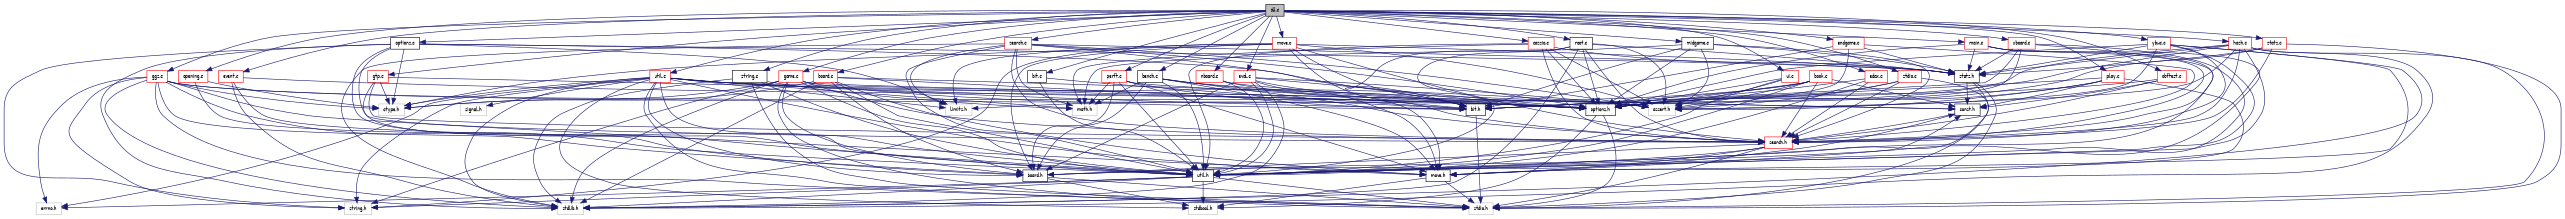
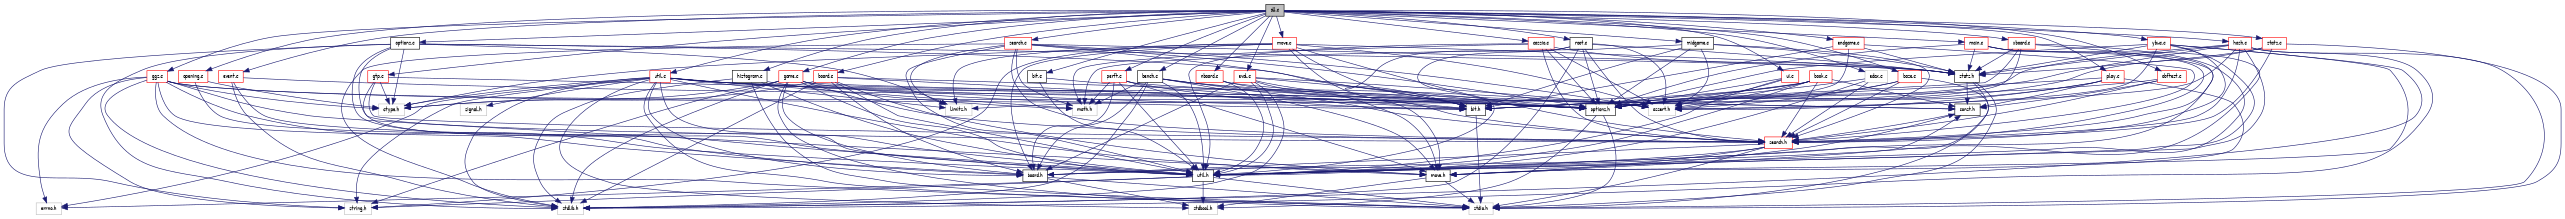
node "string.c": label "string.c" -> "histogram.c"
node "edax.c": color red -> grey75
node "stdio.c": label "stdio.c" -> "base.c"
edge "util.h" -> "stdlib.h": now "bench.c" -> "stdlib.h"
